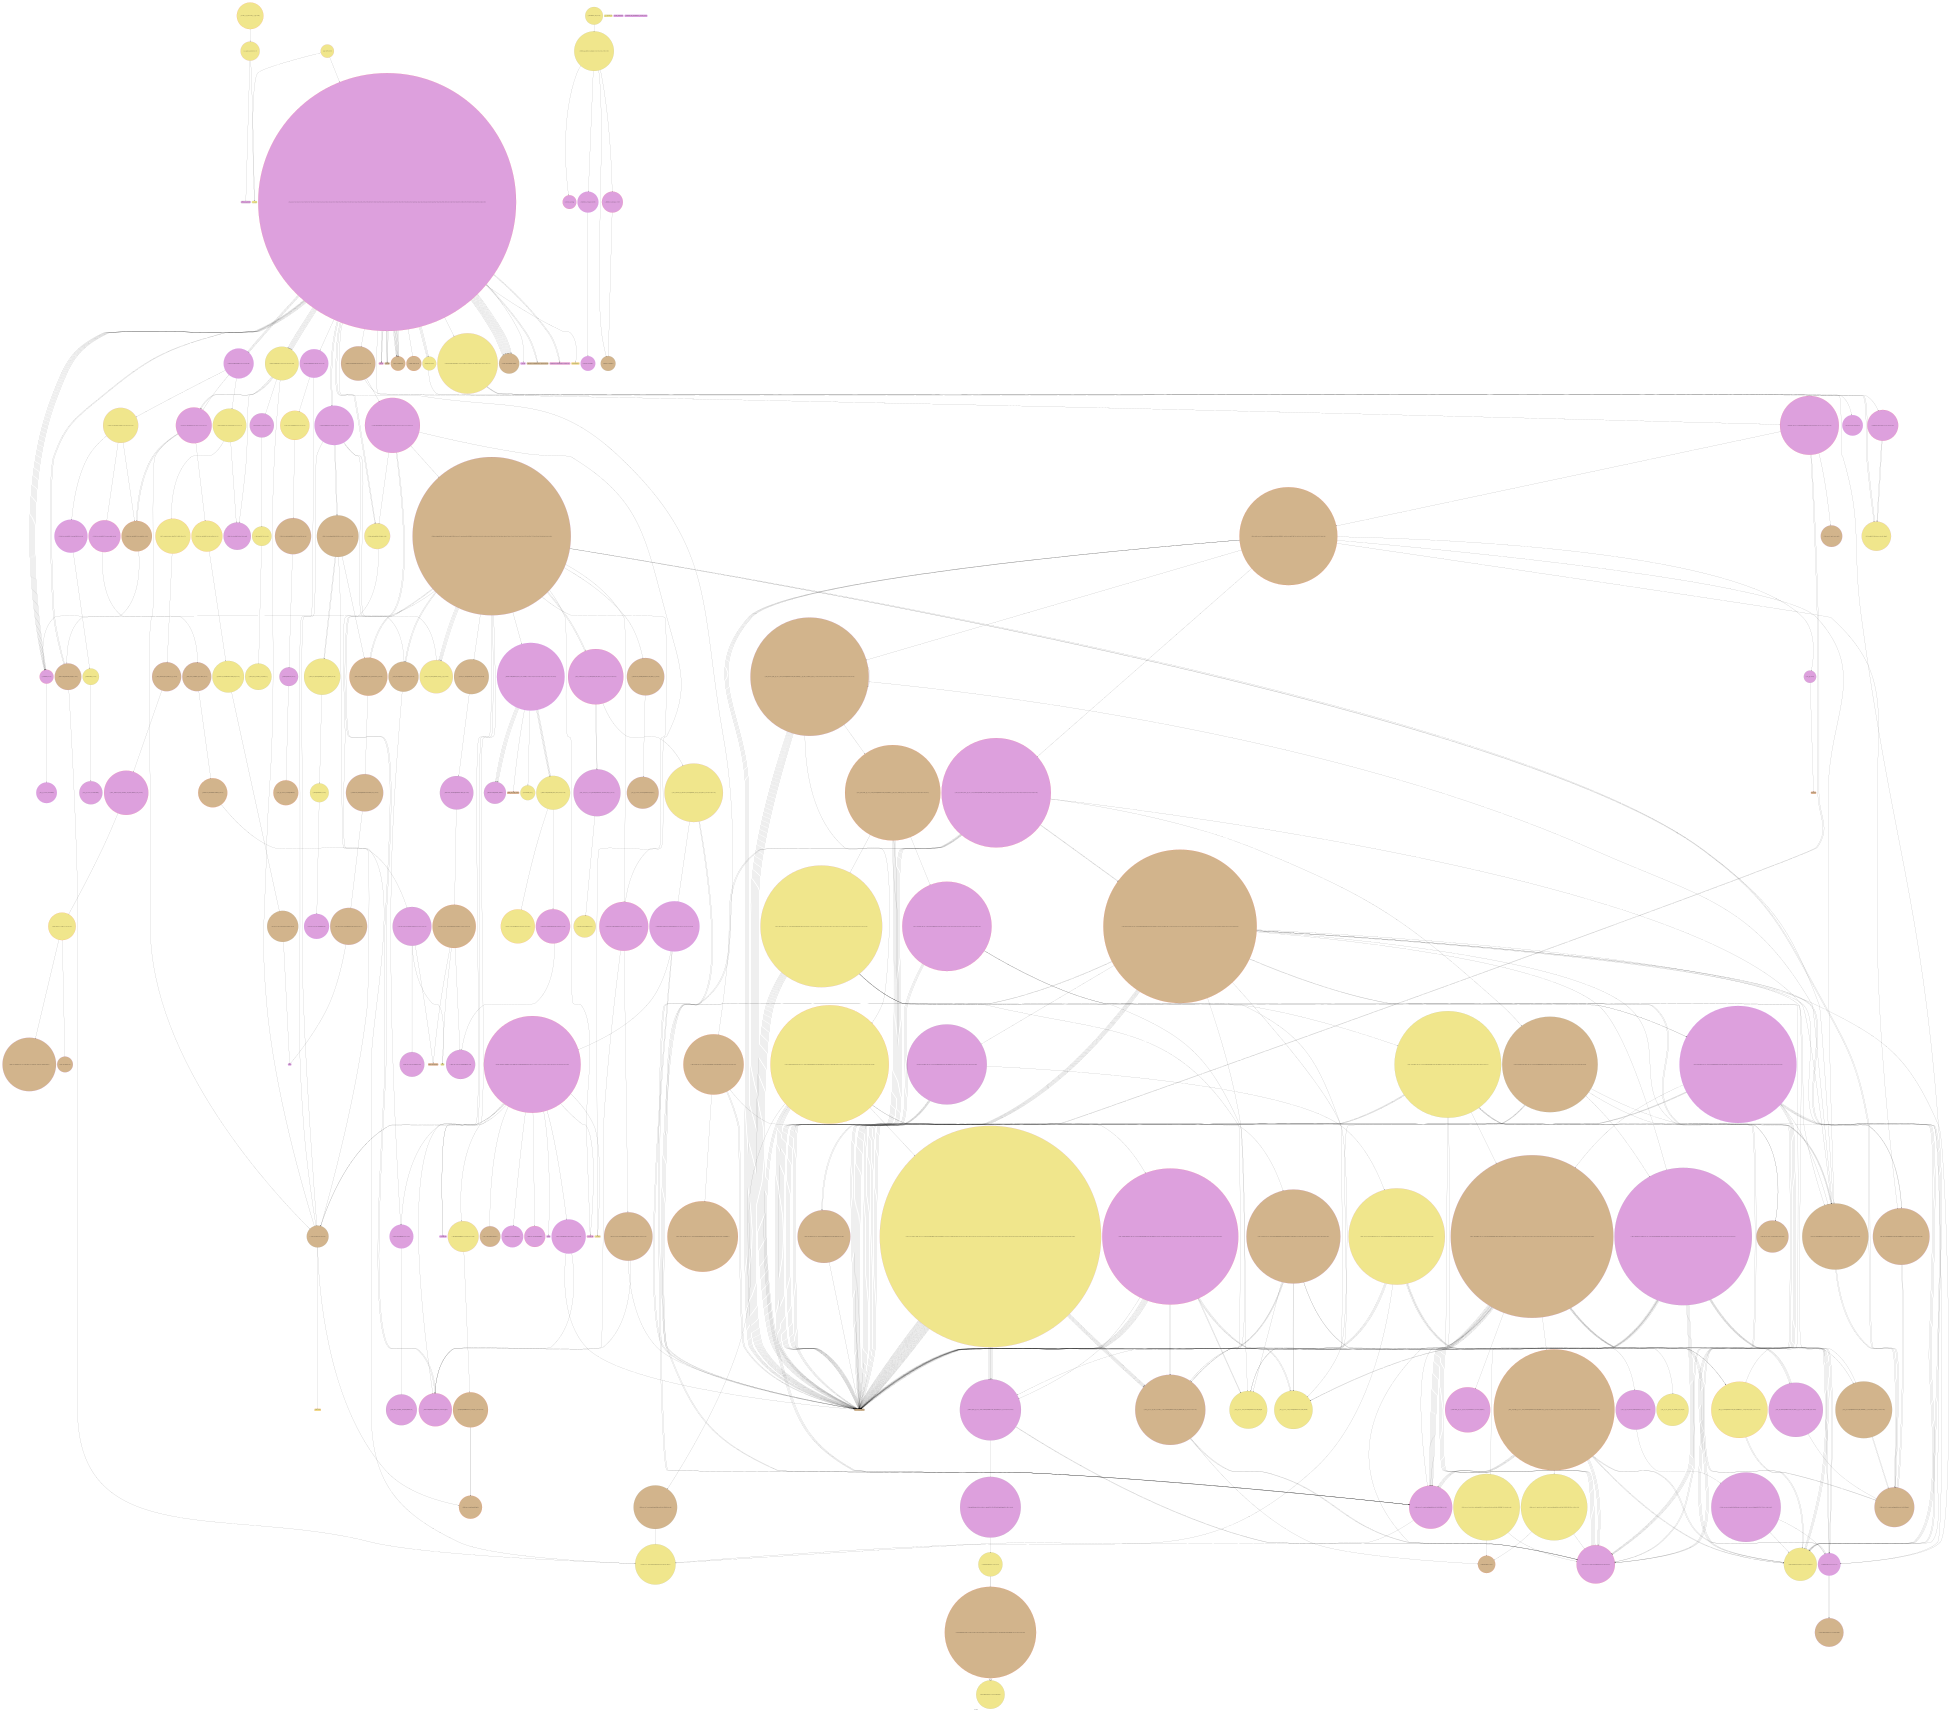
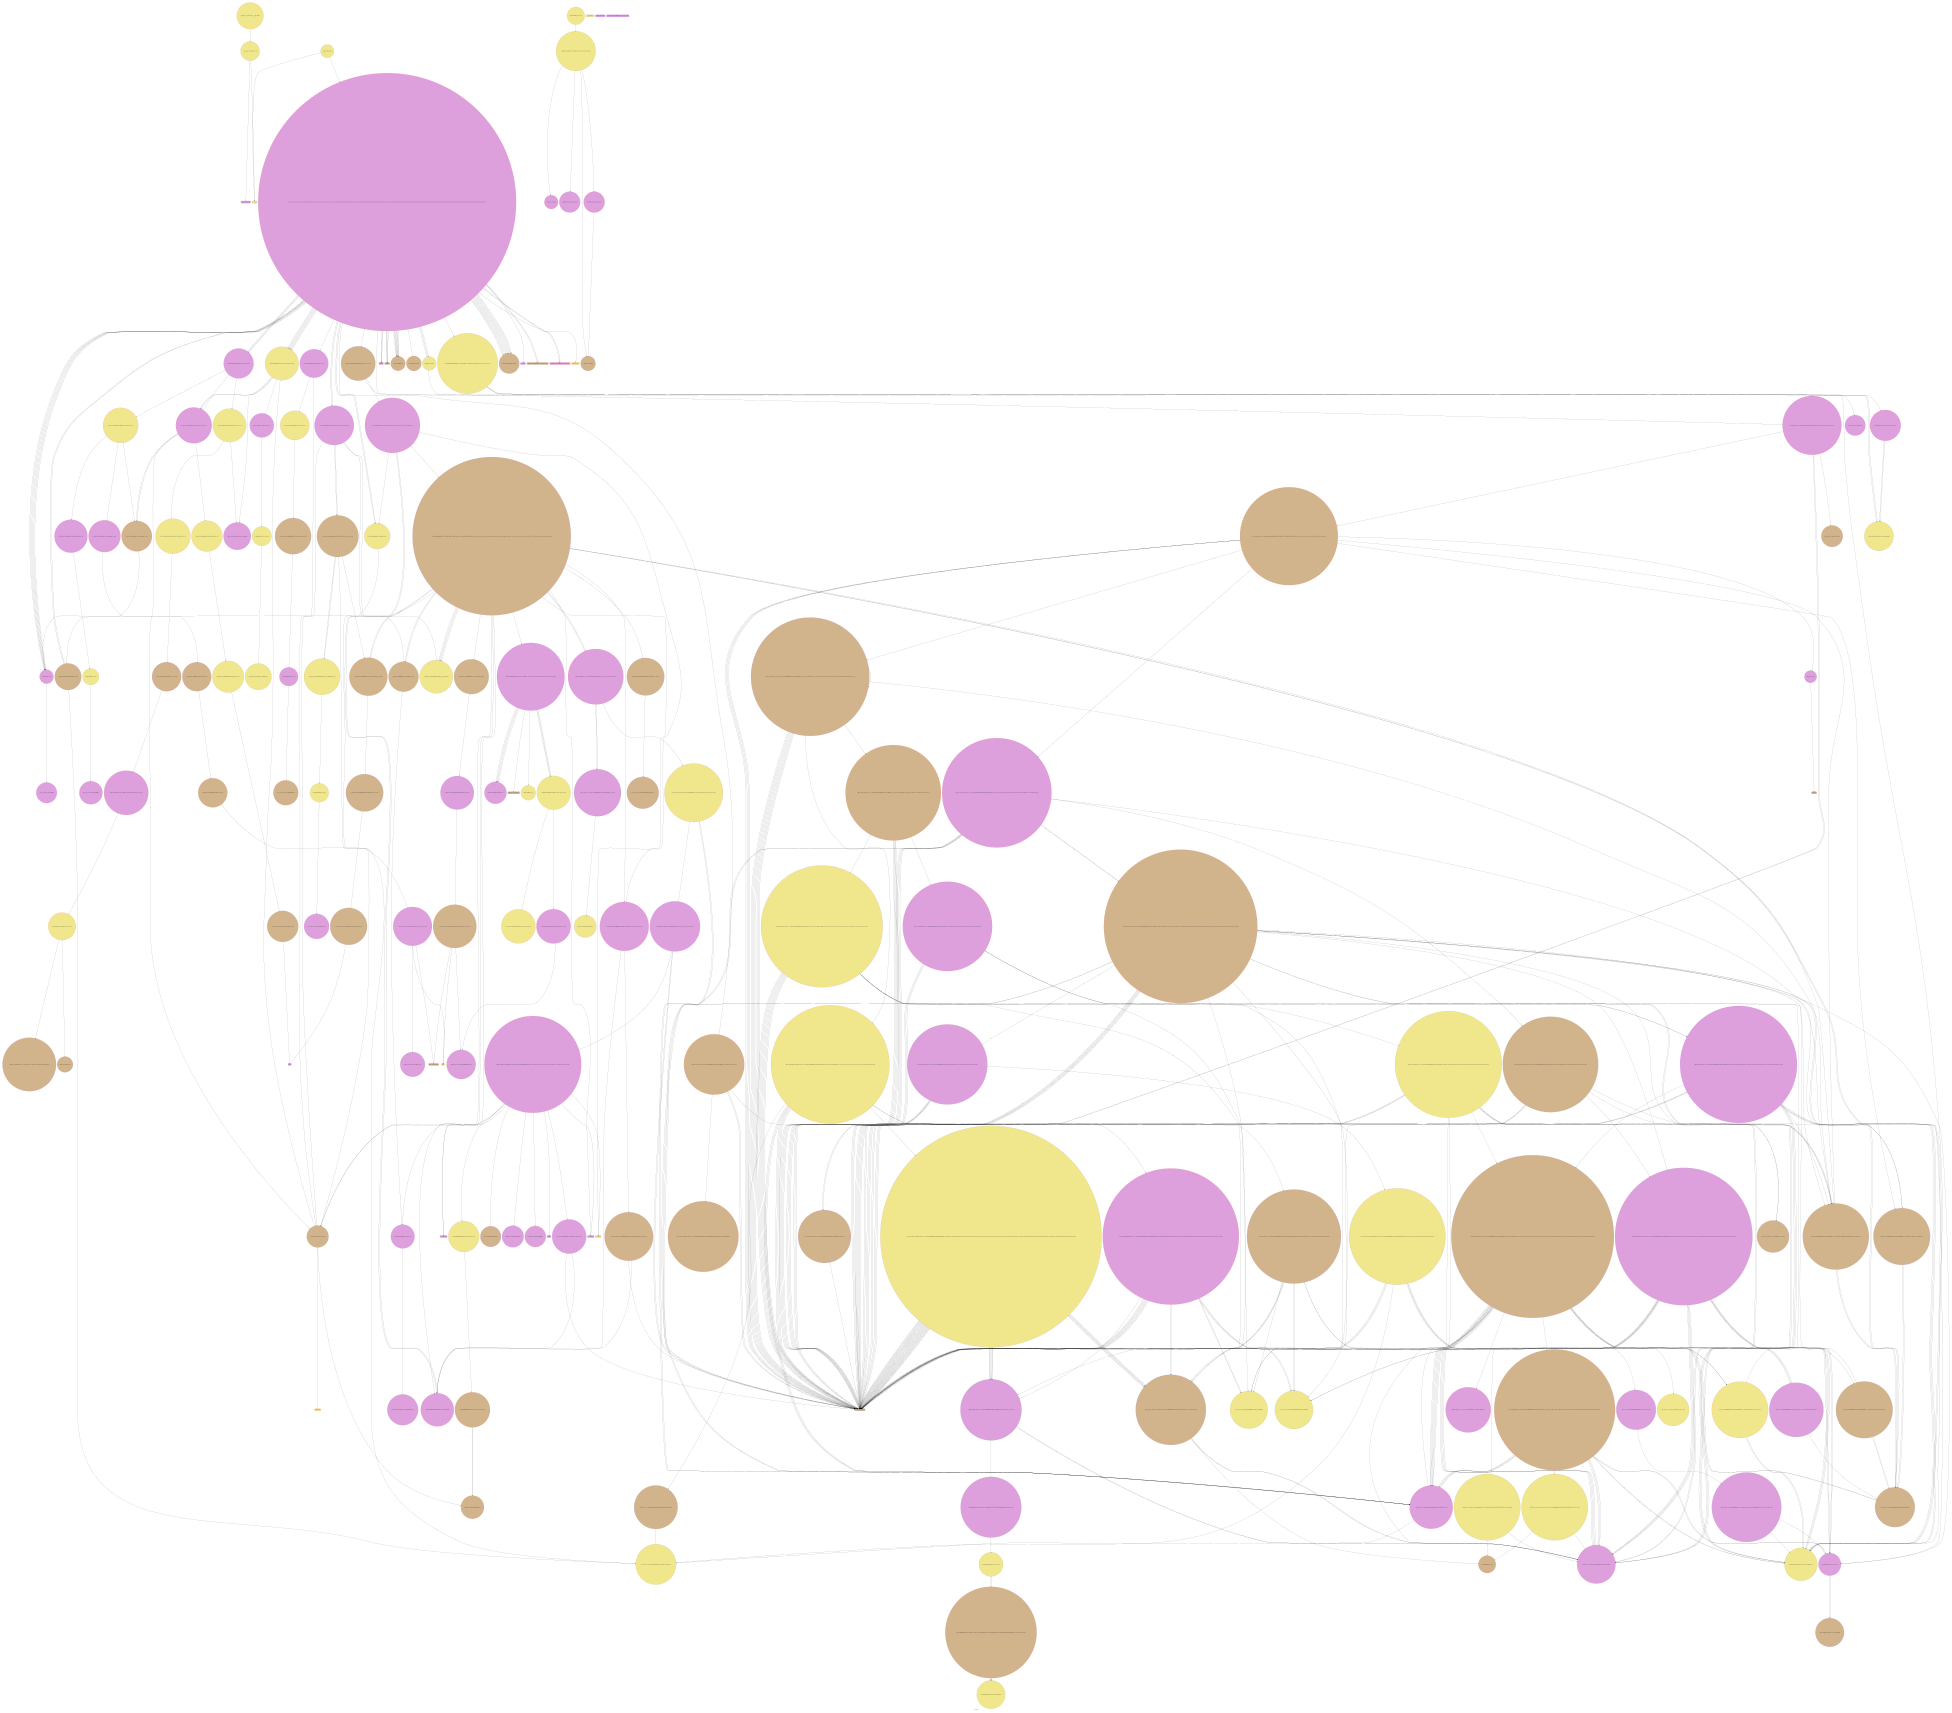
node "{_ZStorSt13_Ios_FmtflagsS_}": removed
